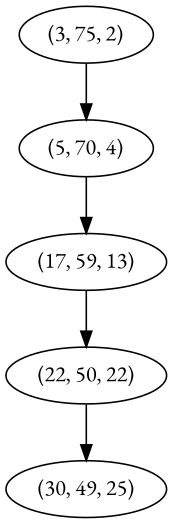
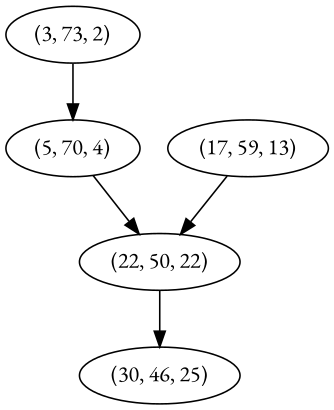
node "(3, 75, 2)": label "(3, 75, 2)" -> "(3, 73, 2)"
edge "(5, 70, 4)" -> "(17, 59, 13)": now "(5, 70, 4)" -> "(22, 50, 22)"
node "(30, 49, 25)": label "(30, 49, 25)" -> "(30, 46, 25)"
